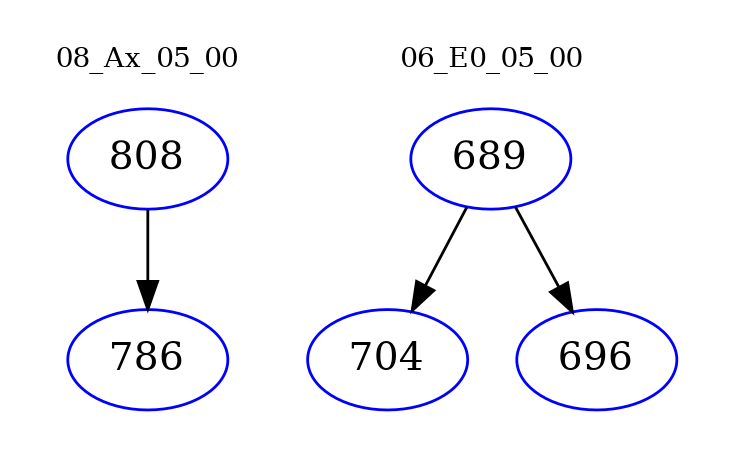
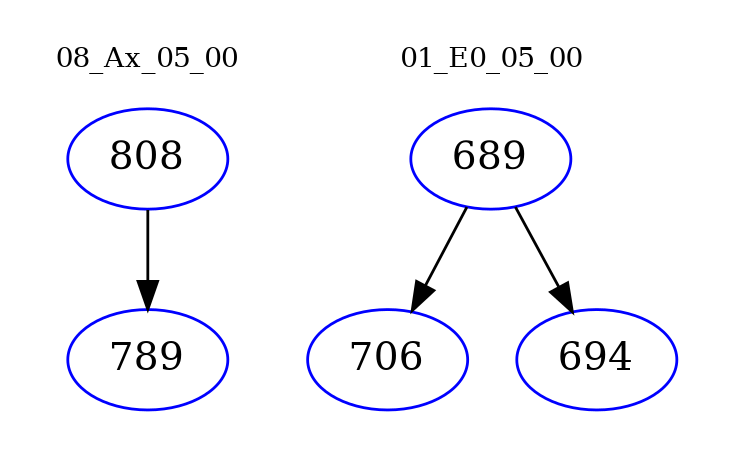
cluster "06_E0_05_00": label "06_E0_05_00" -> "01_E0_05_00"
node "786": label "786" -> "789"
node "704": label "704" -> "706"
node "696": label "696" -> "694"
